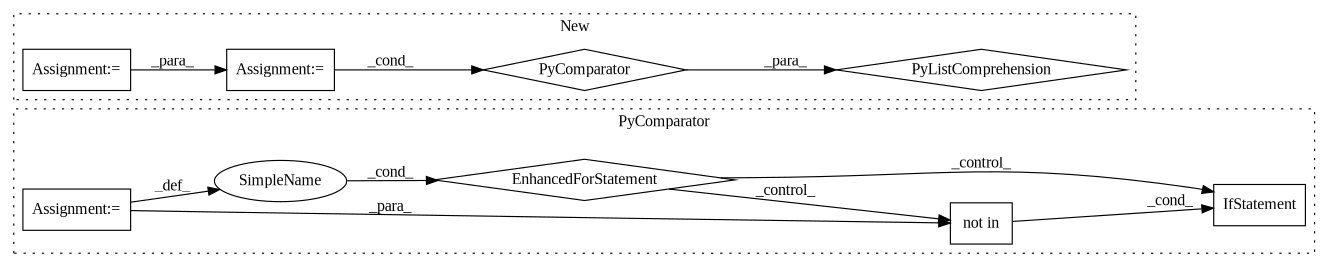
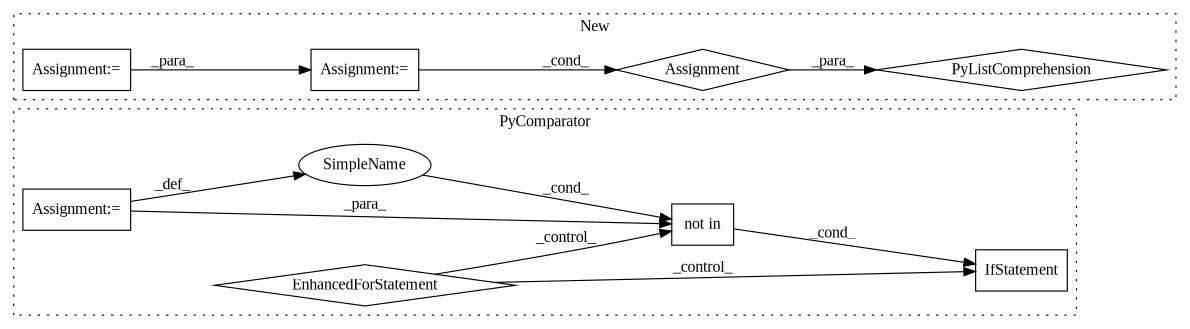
node "PyComparator": label "PyComparator" -> "Assignment"
edge "SimpleName" -> "EnhancedForStatement": now "SimpleName" -> "not in"
